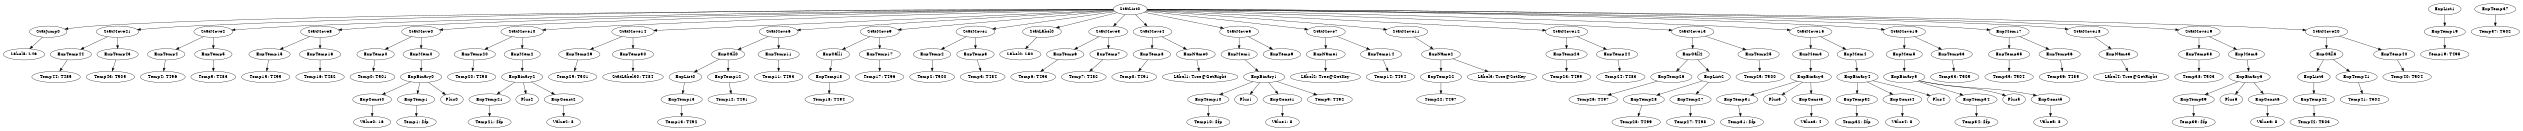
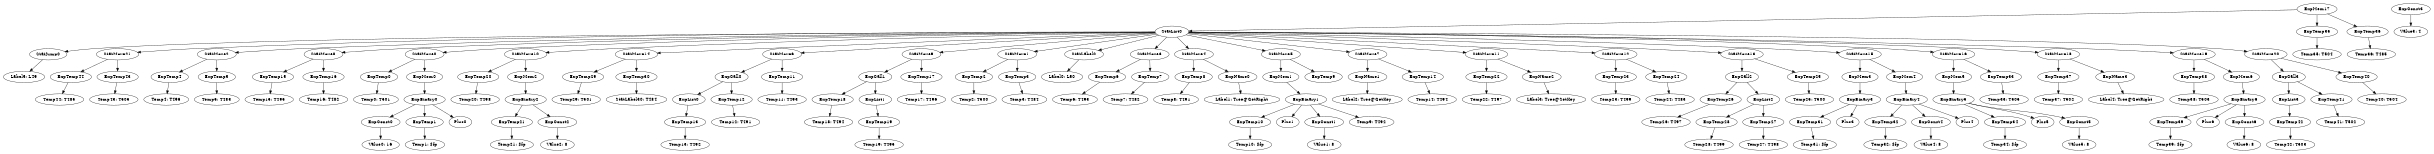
edge "StatList0" -> "ExpMem17": reversed
edge "ExpName2" -> "ExpTemp22": now "StatMove11" -> "ExpTemp22"
edge "StatMove18" -> "ExpTemp37": added
edge "ExpCall1" -> "ExpList1": added
edge "ExpBinary3" -> "ExpConst3": removed
node "Plus2": removed
